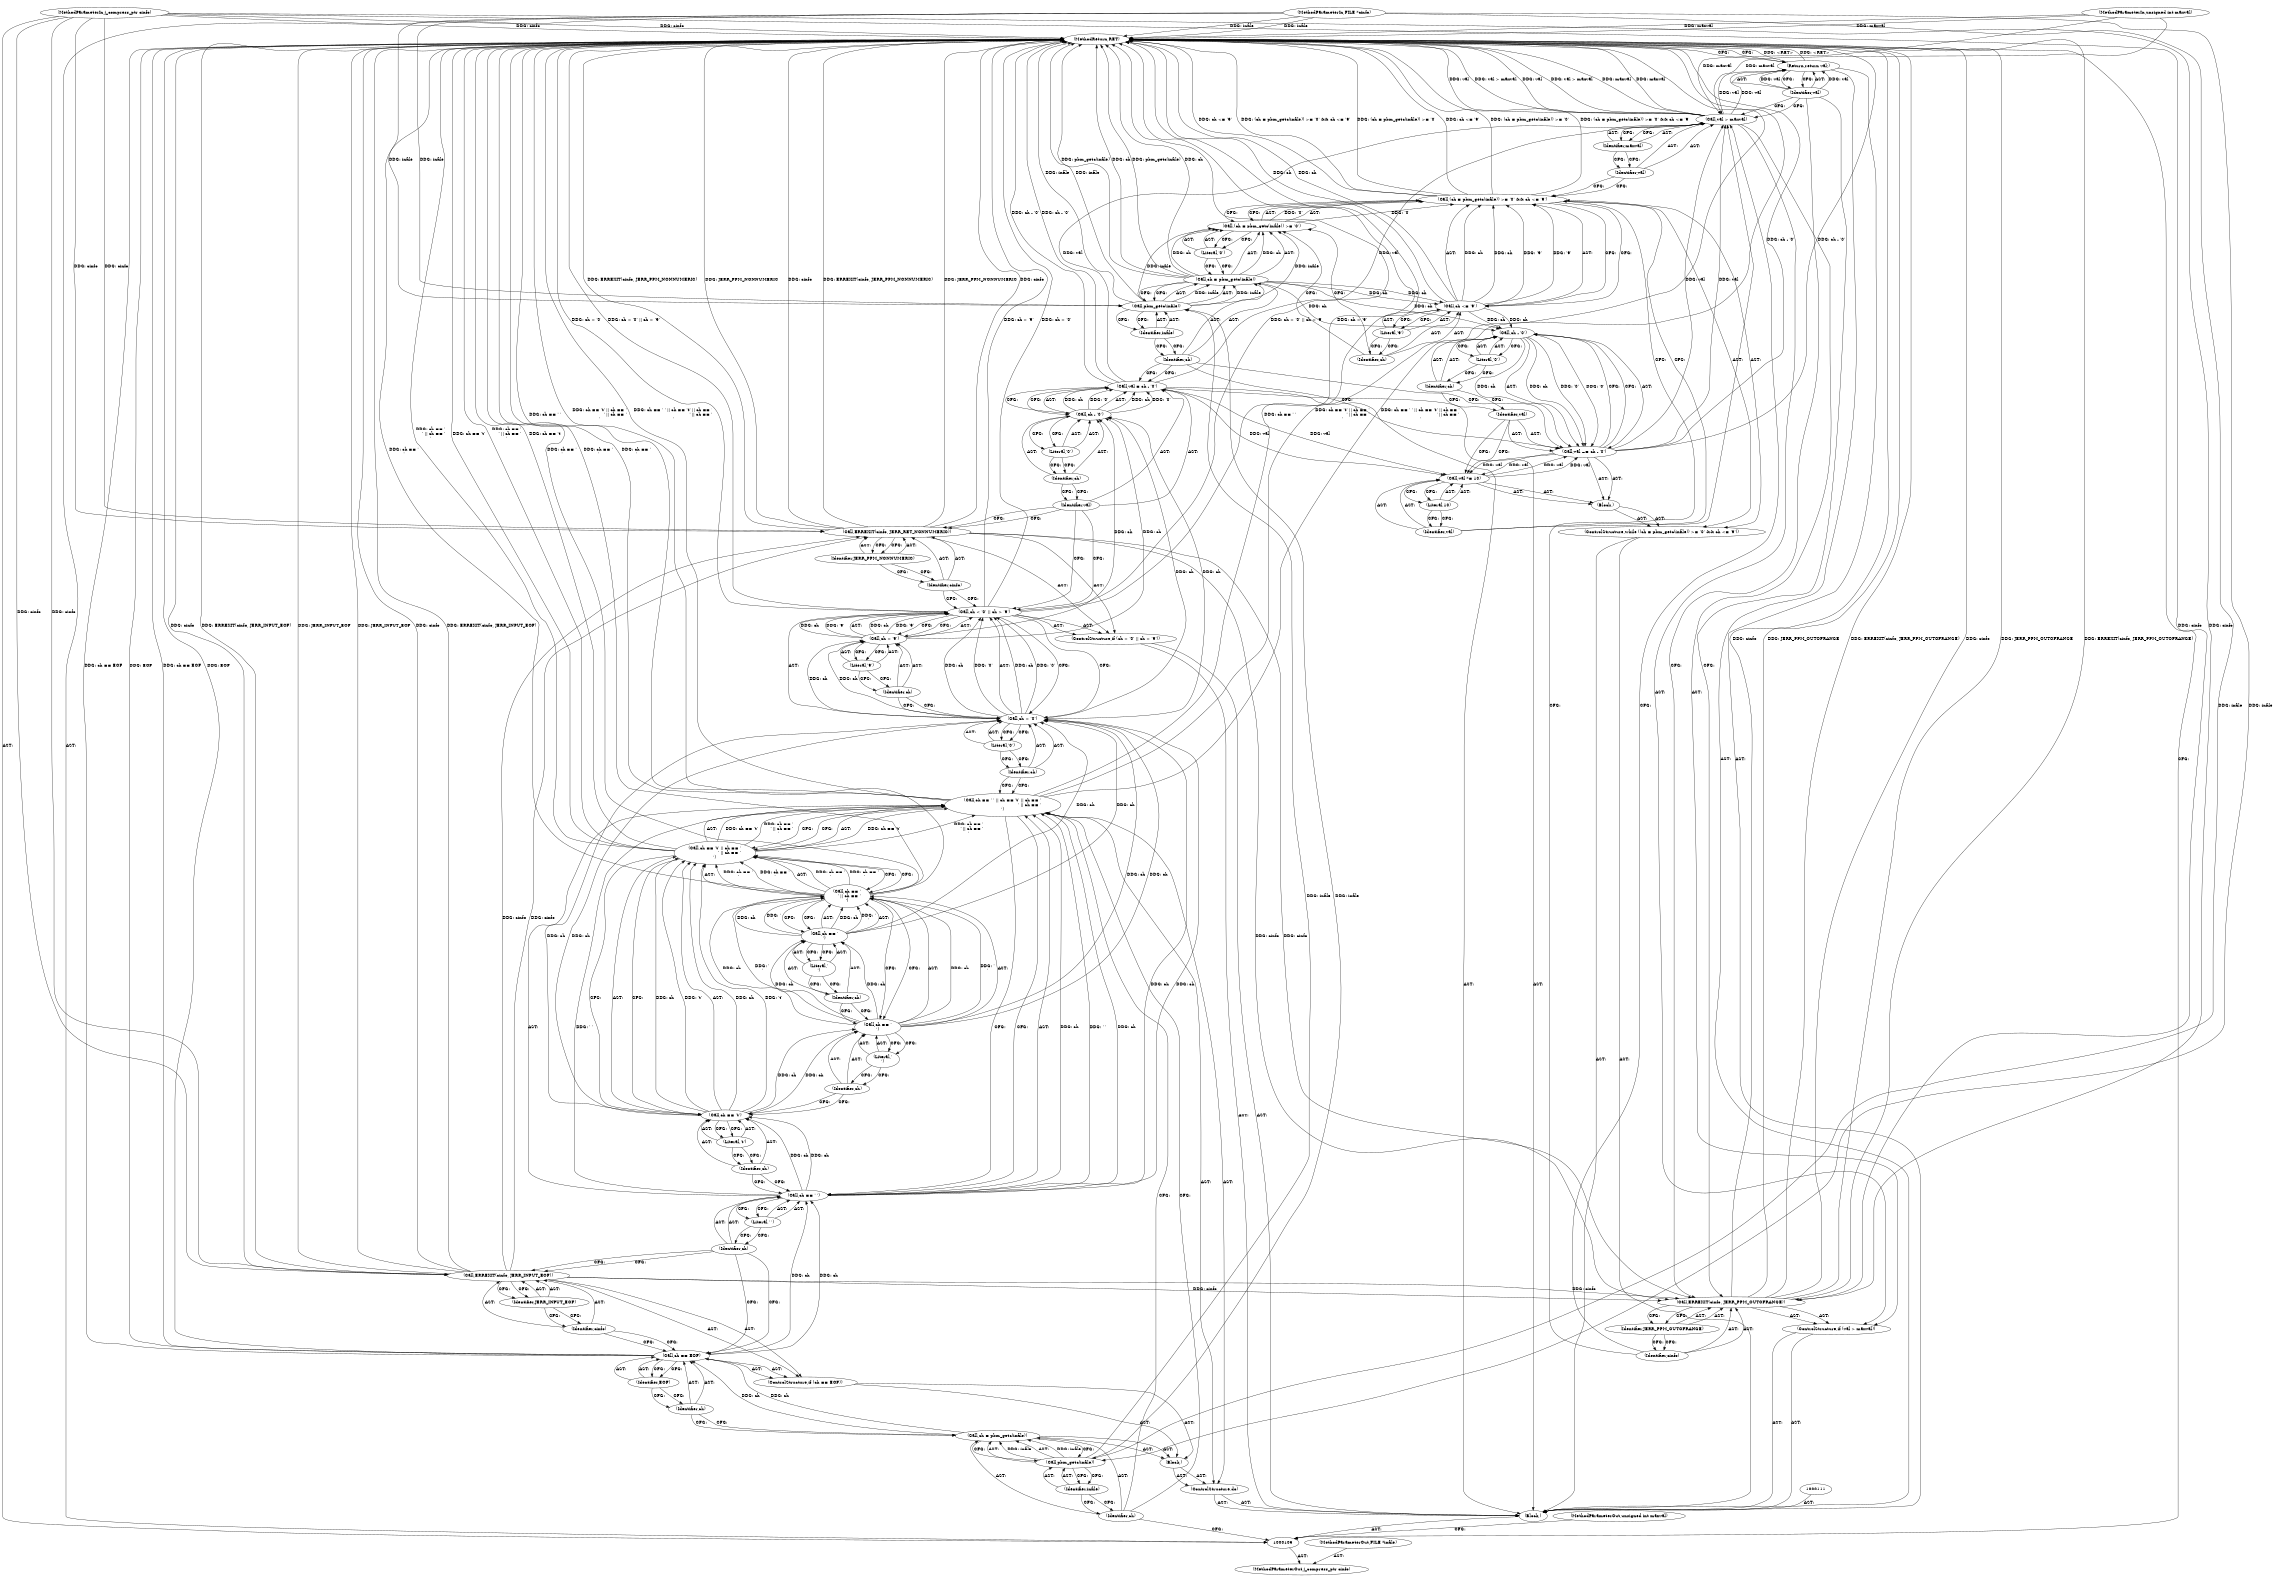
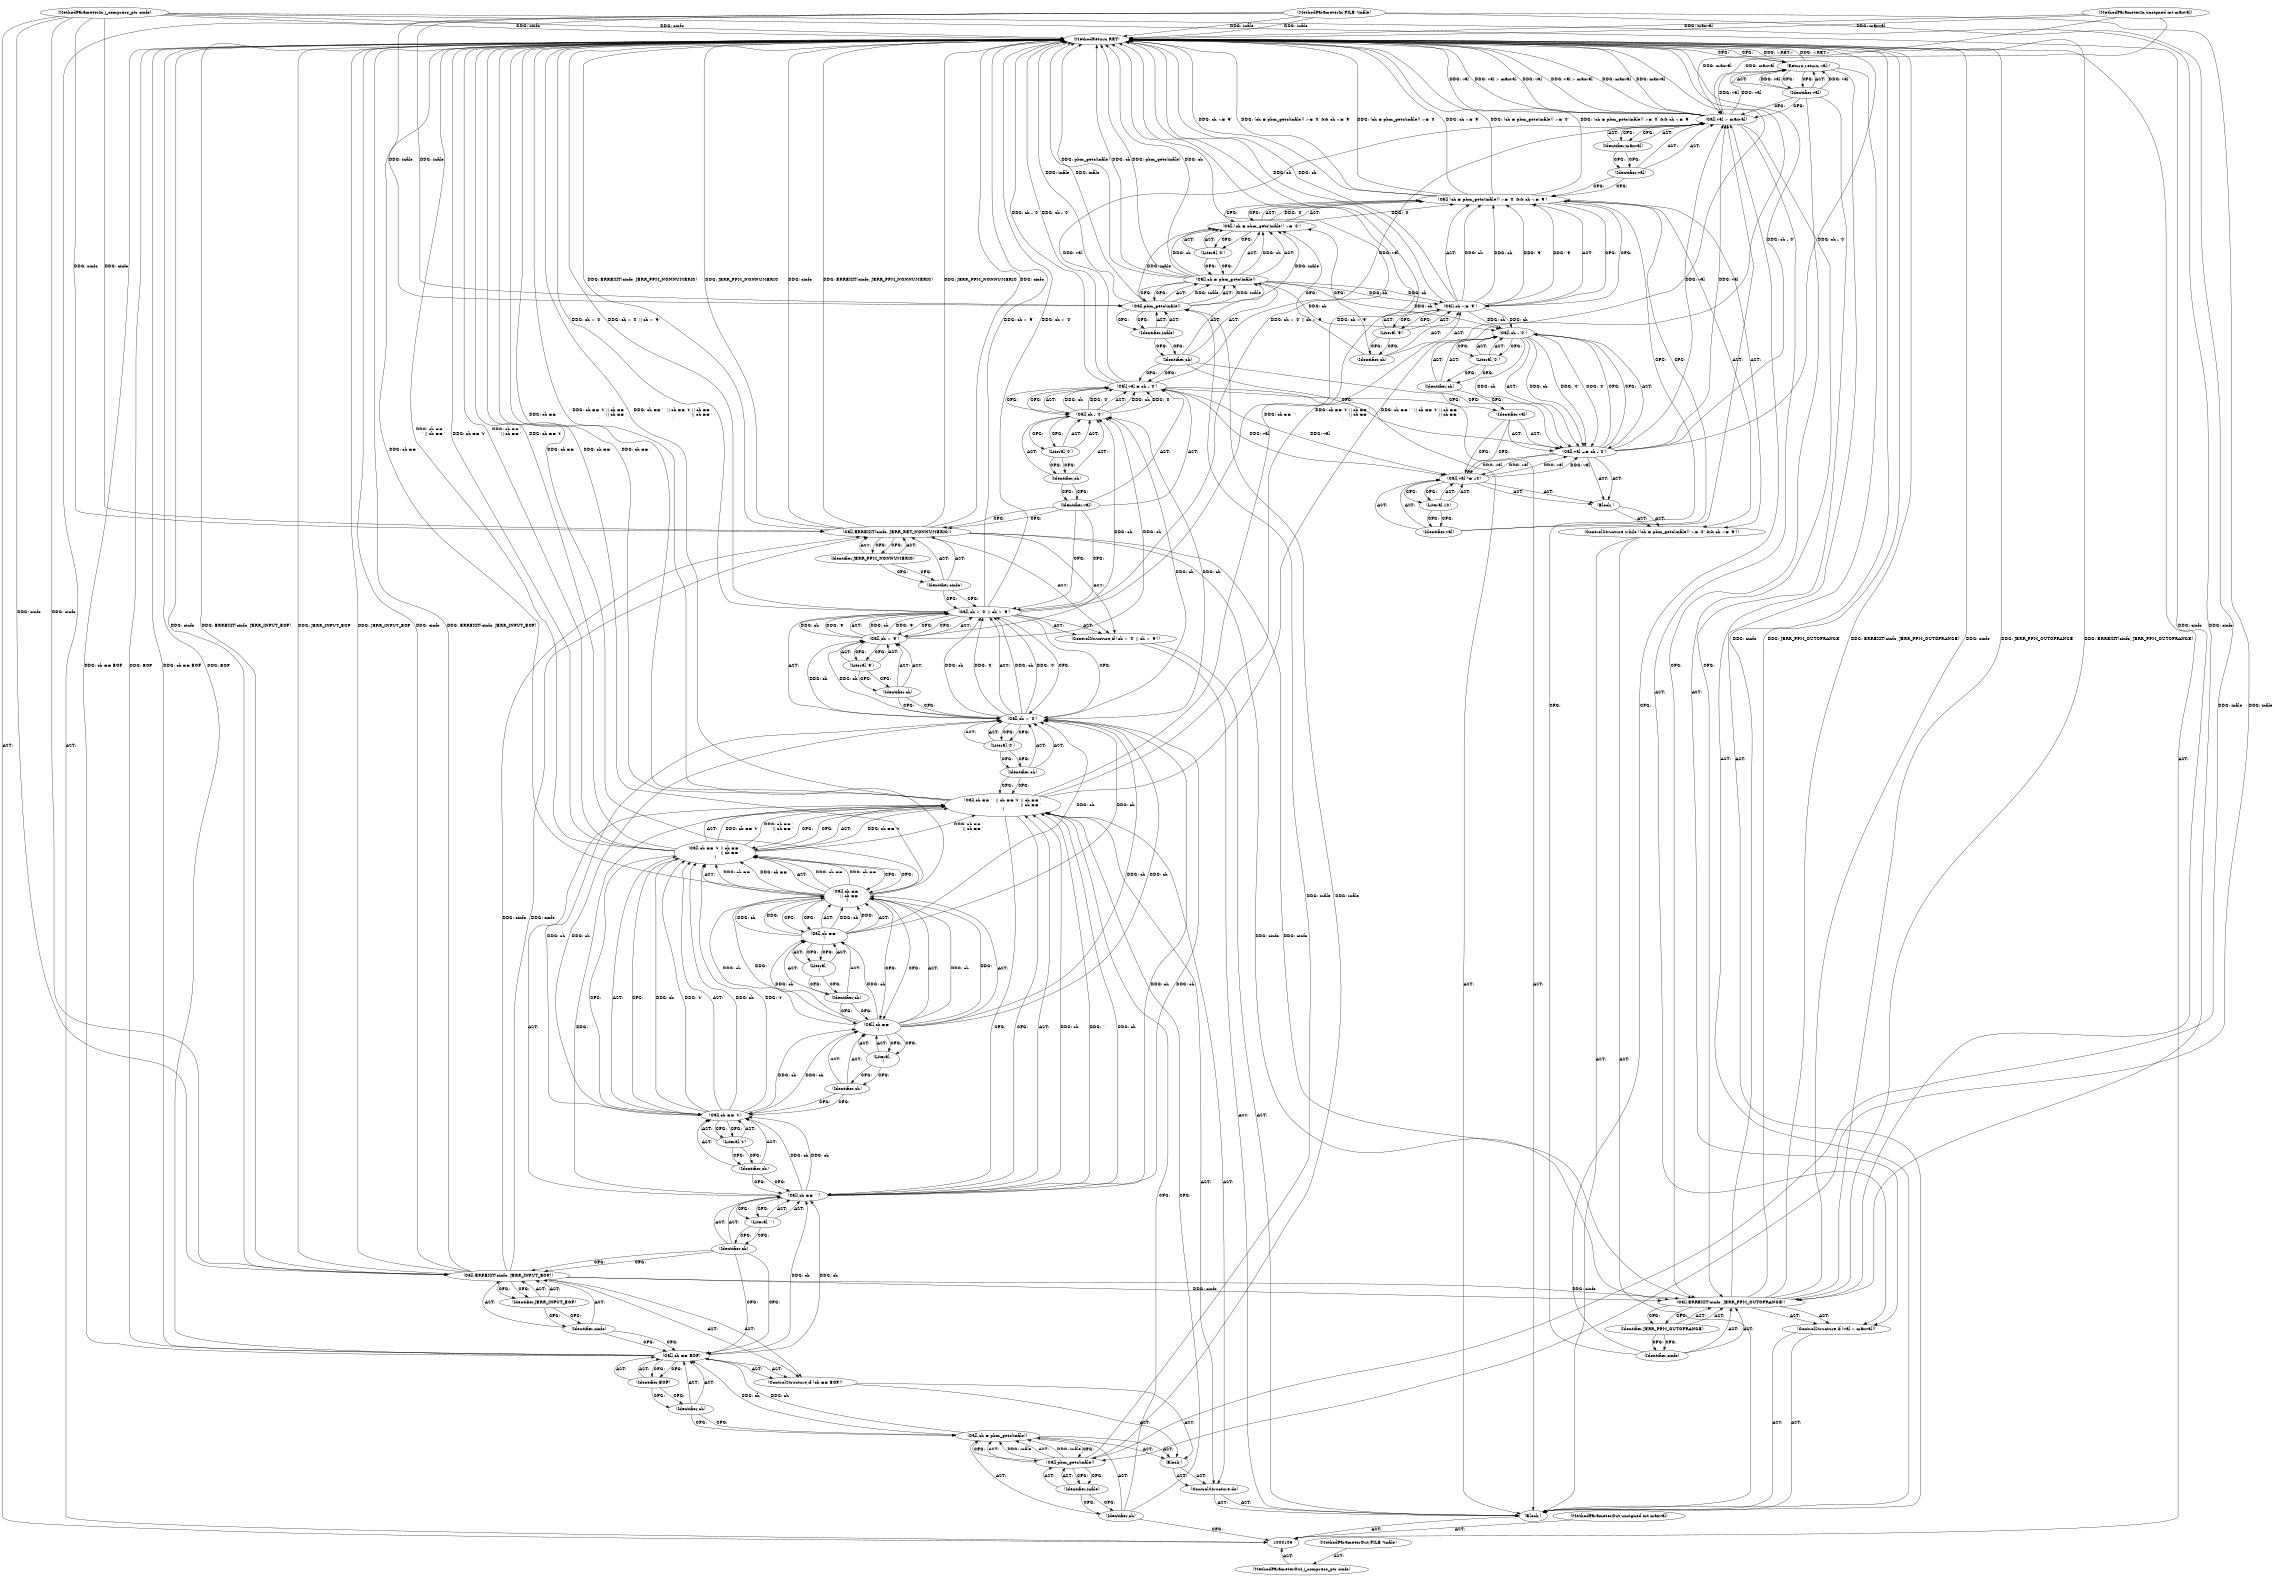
node "(MethodParameterIn,FILE *cinfo)": label "(MethodParameterIn,FILE *cinfo)" -> "(MethodParameterIn,FILE *infile)"
edge "(MethodReturn,RET)" -> "1000105": label "CFG: " -> "AST: "
node "1000111": removed
edge "(MethodParameterOut,unsigned int maxval)" -> "1000105": label "CFG: " -> "AST: "
edge "1000105" -> "(MethodParameterOut,j_compress_ptr cinfo)": reversed
